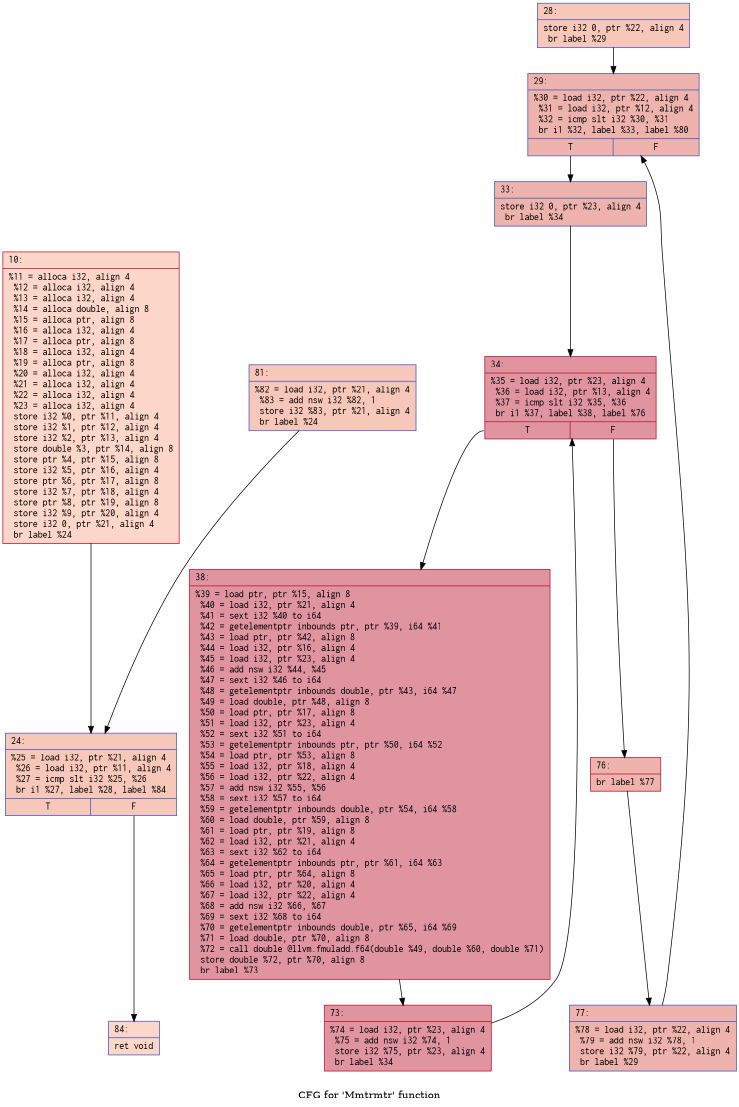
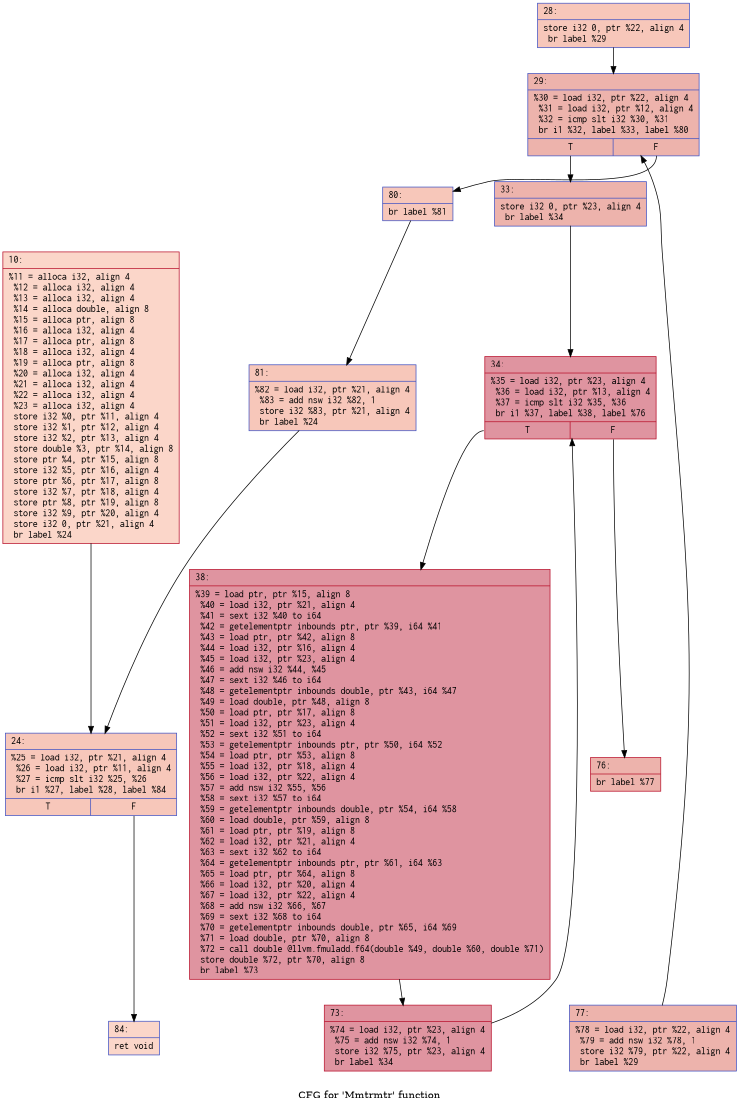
node "80:": added
edge "76:" -> "77:": removed
